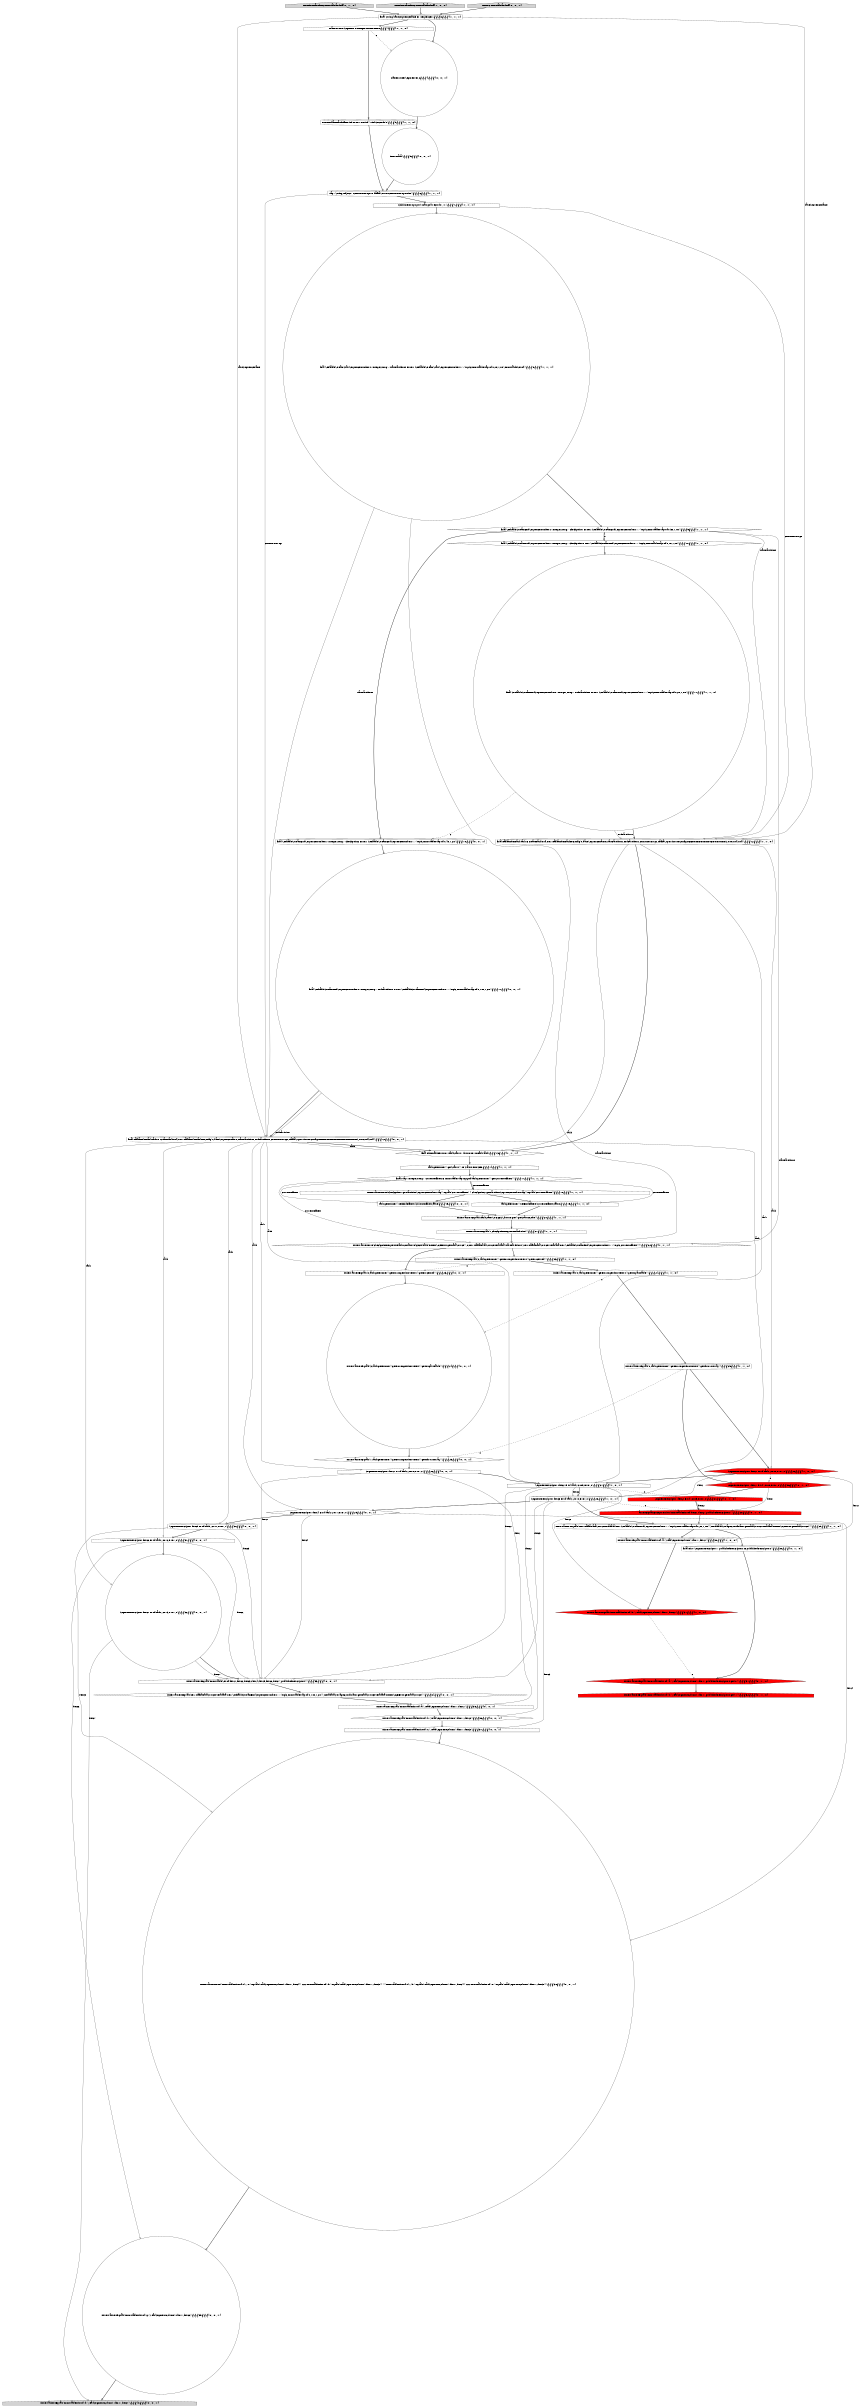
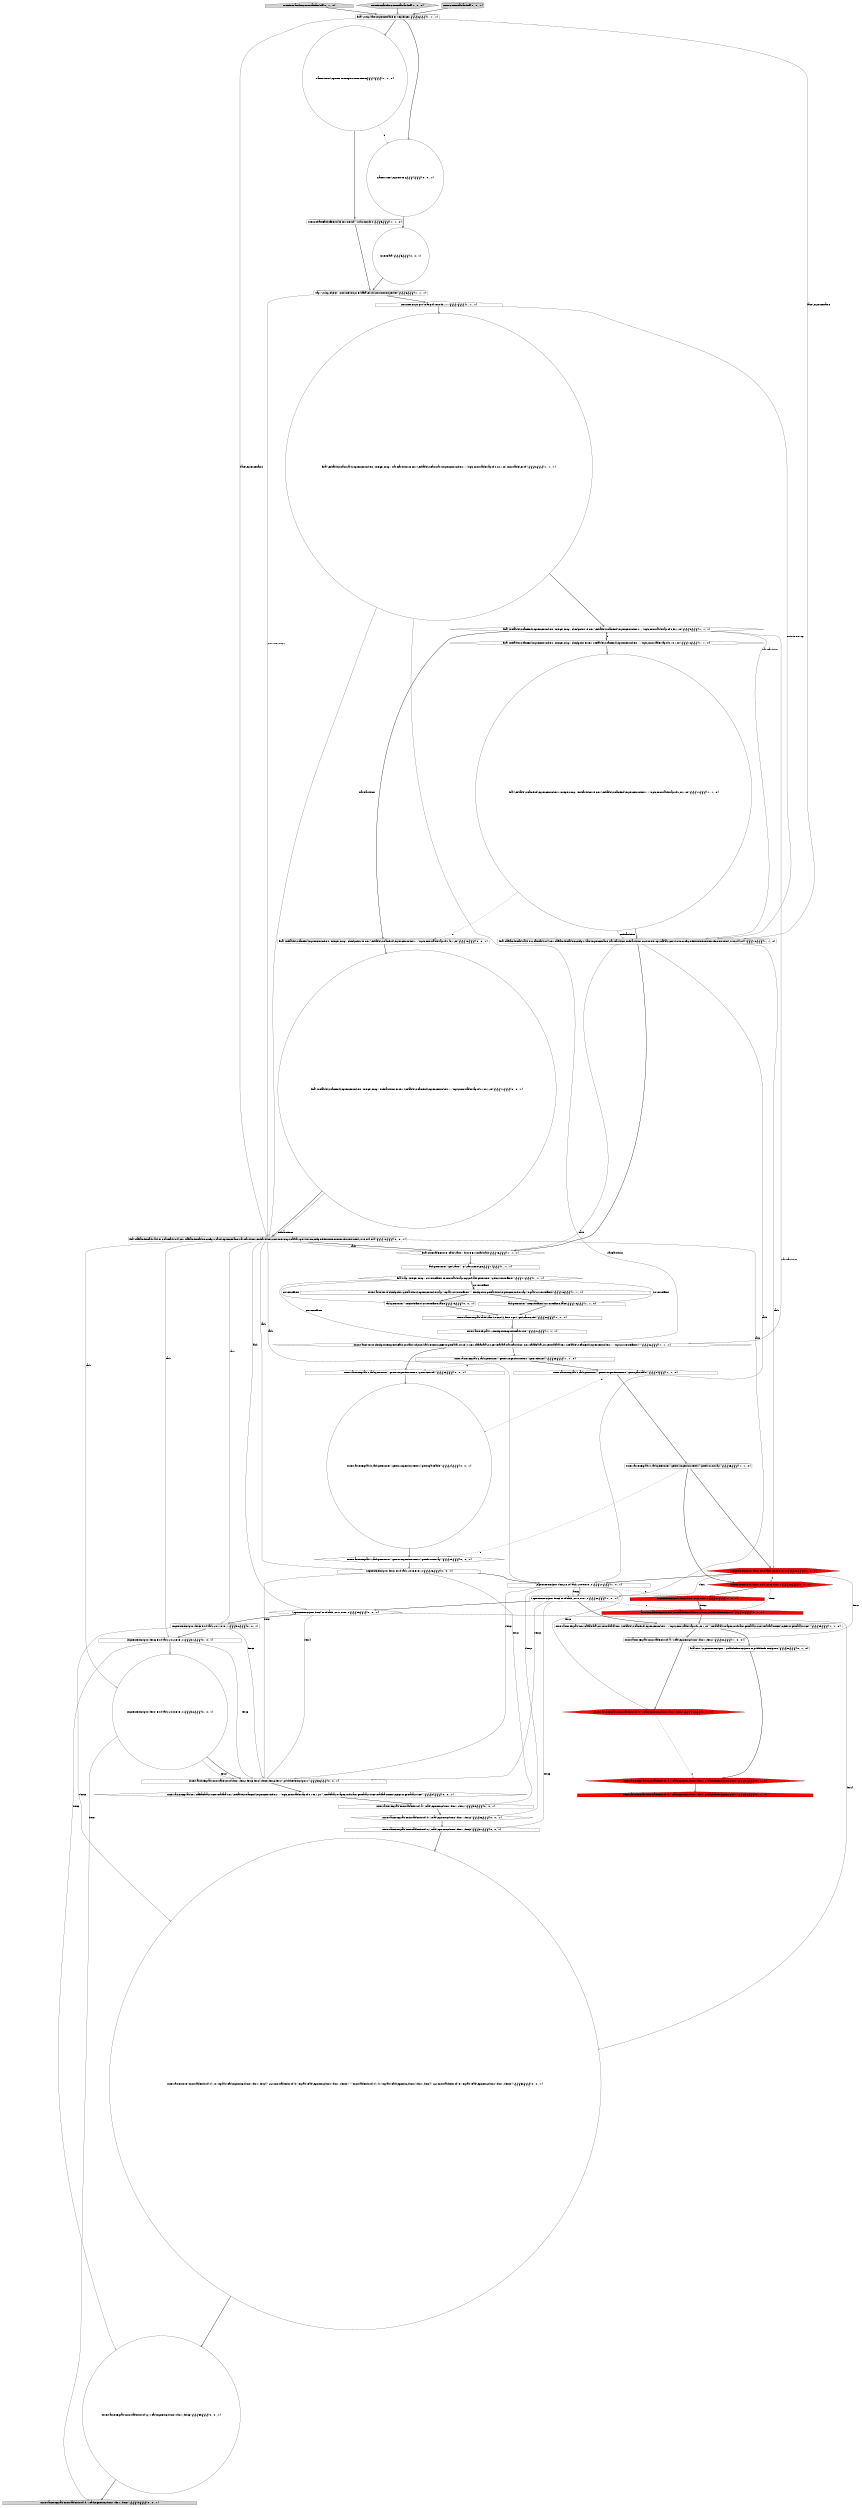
node "testTimeBasedIncrementalHandOff['1', '0', '0']": shape house -> hexagon
node "testIncrementalHandOff['0', '0', '1']": shape house -> cylinder
node "maxRowsPerSegment = Integer.MAX_VALUE@@@4@@@['1', '1', '0']": shape house -> circle
